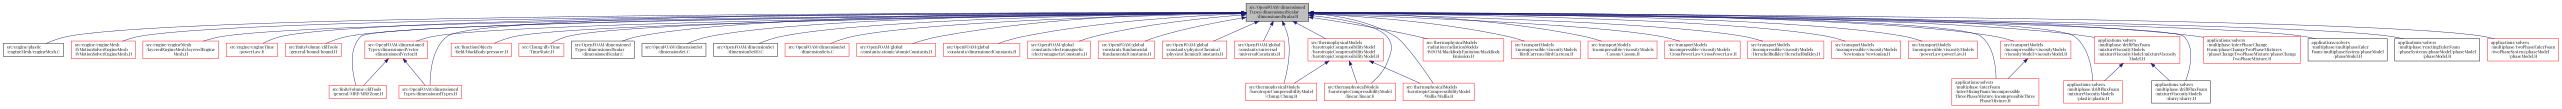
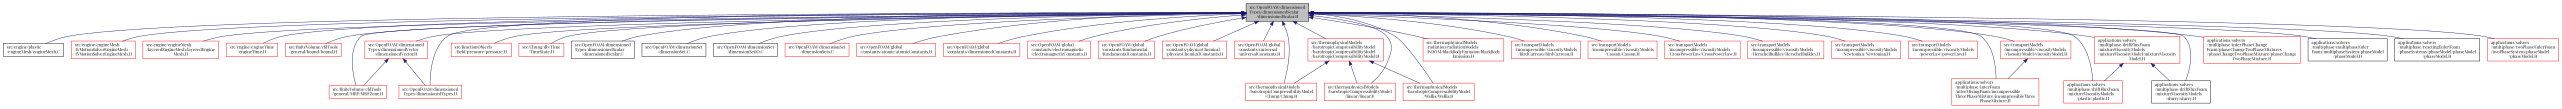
node "src/engine/engineTime /powerLaw.H": label "src/engine/engineTime /powerLaw.H" -> "src/engine/engineTime /engineTime.H"
node "src/functionObjects /field/blackBody/pressure.H": label "src/functionObjects /field/blackBody/pressure.H" -> "src/functionObjects /field/pressure/pressure.H"
